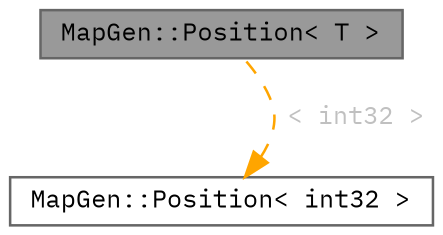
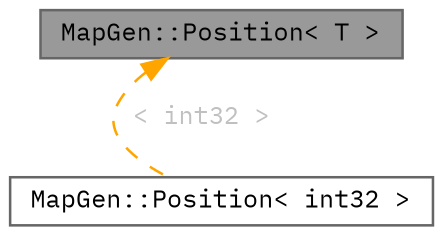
edge "MapGen::Position< T >" -> "MapGen::Position< int32 >": reversed
